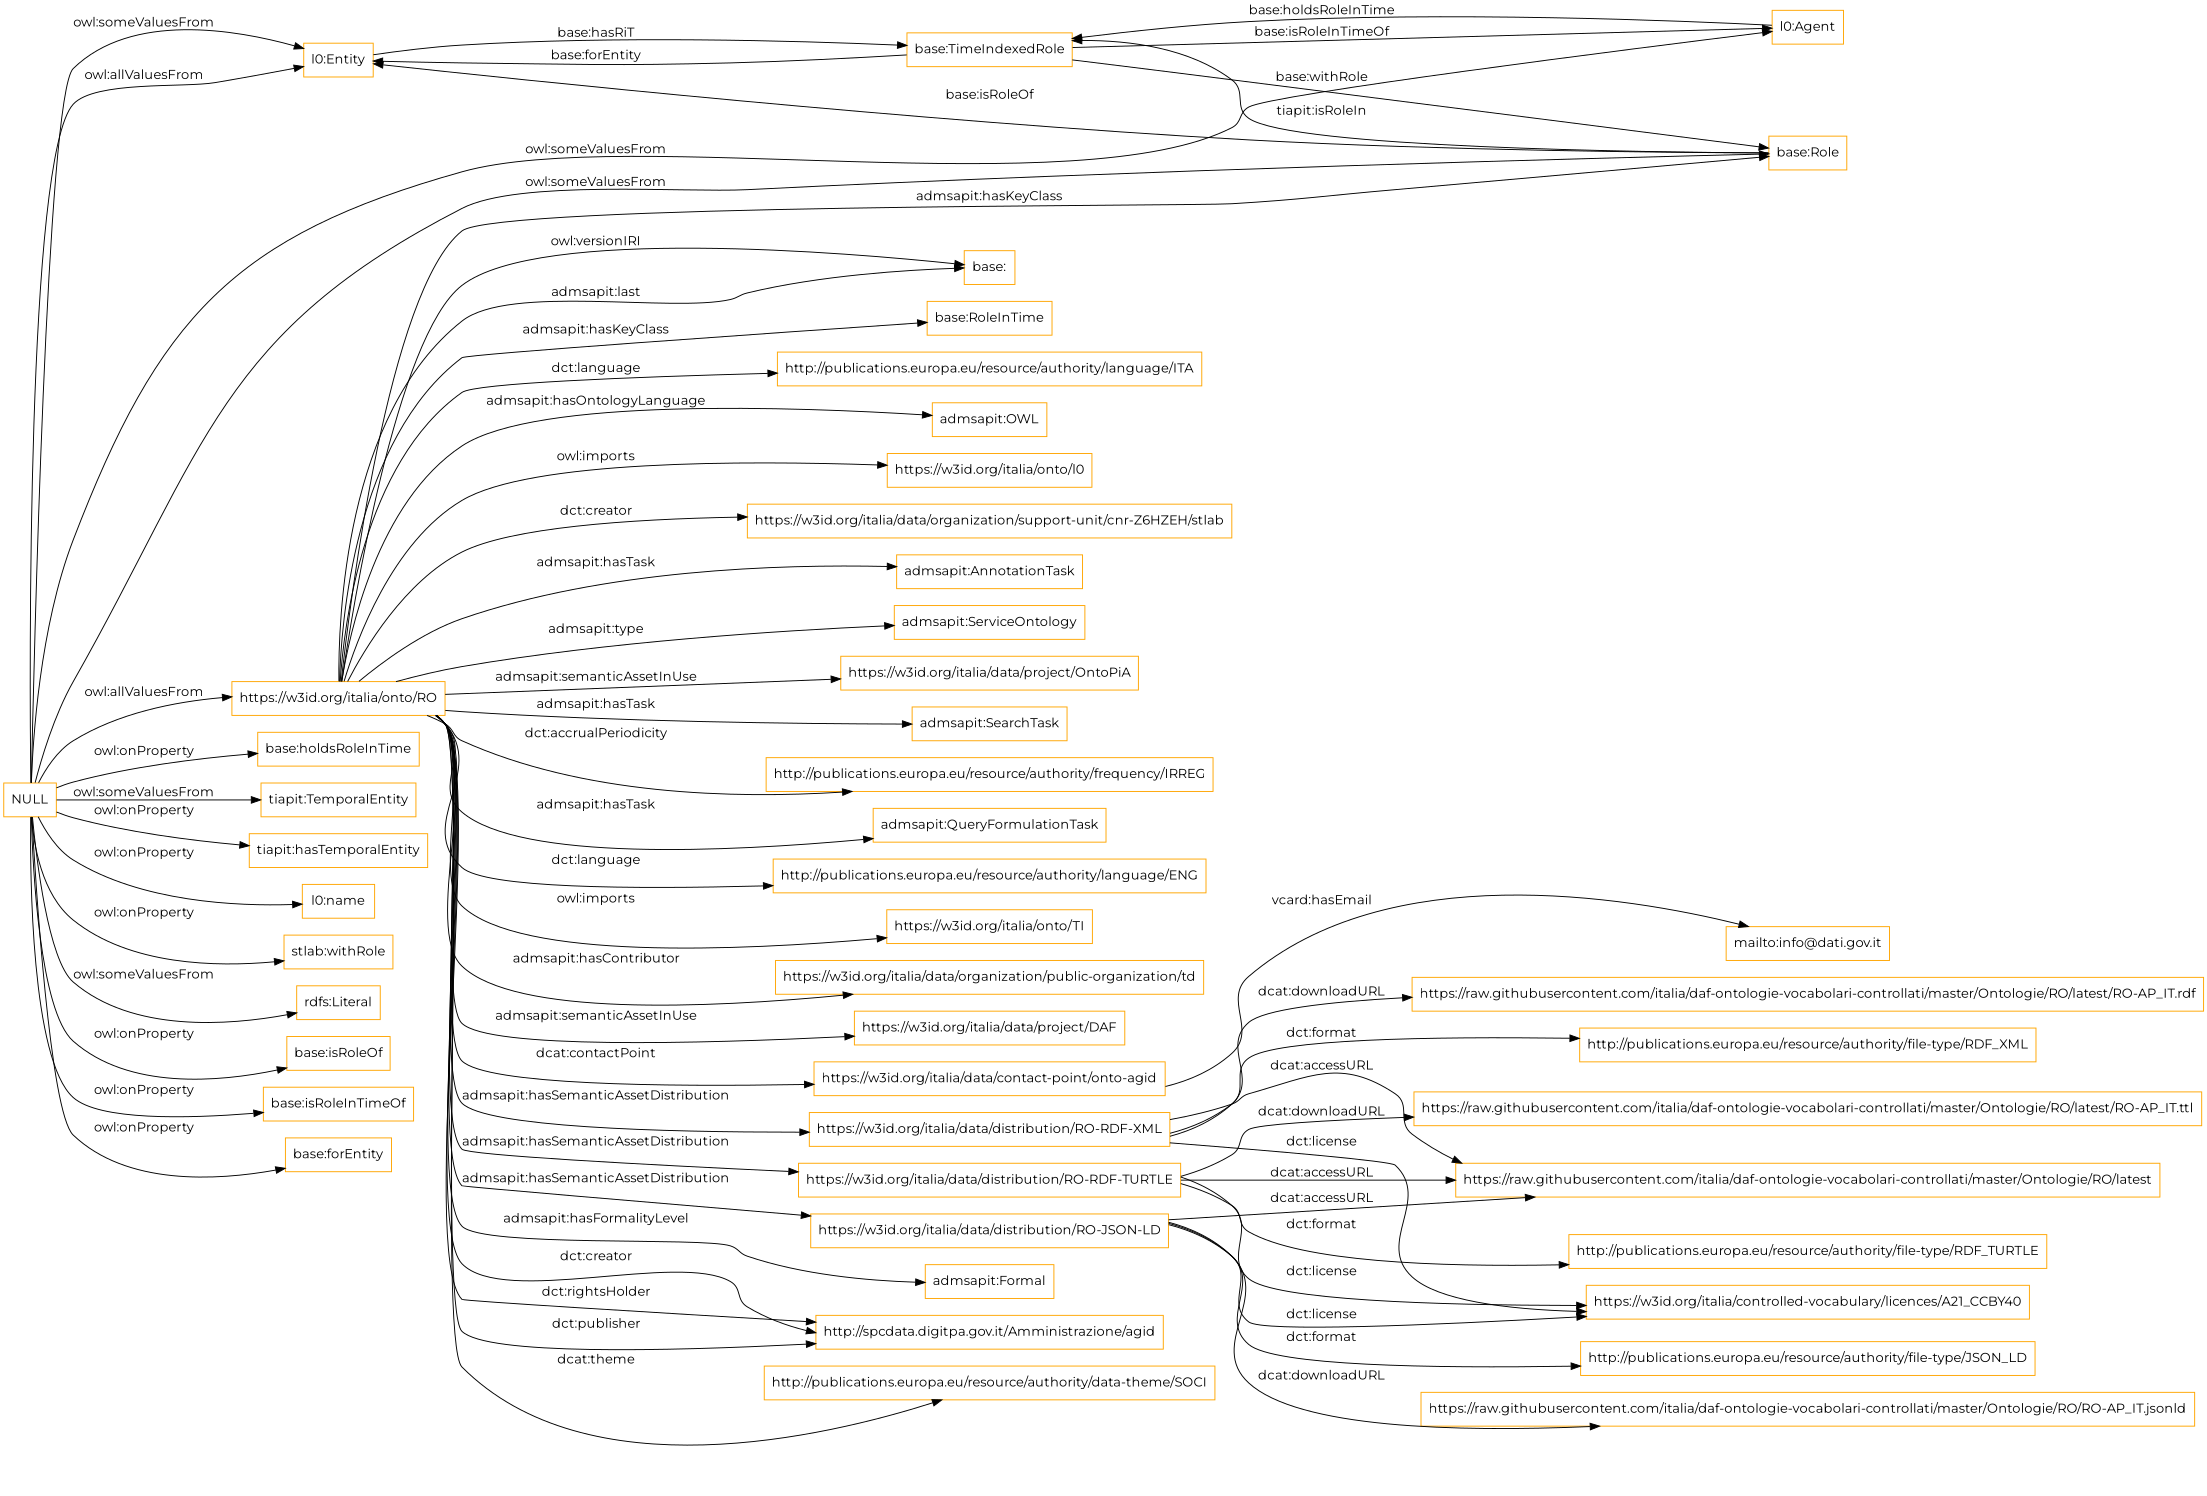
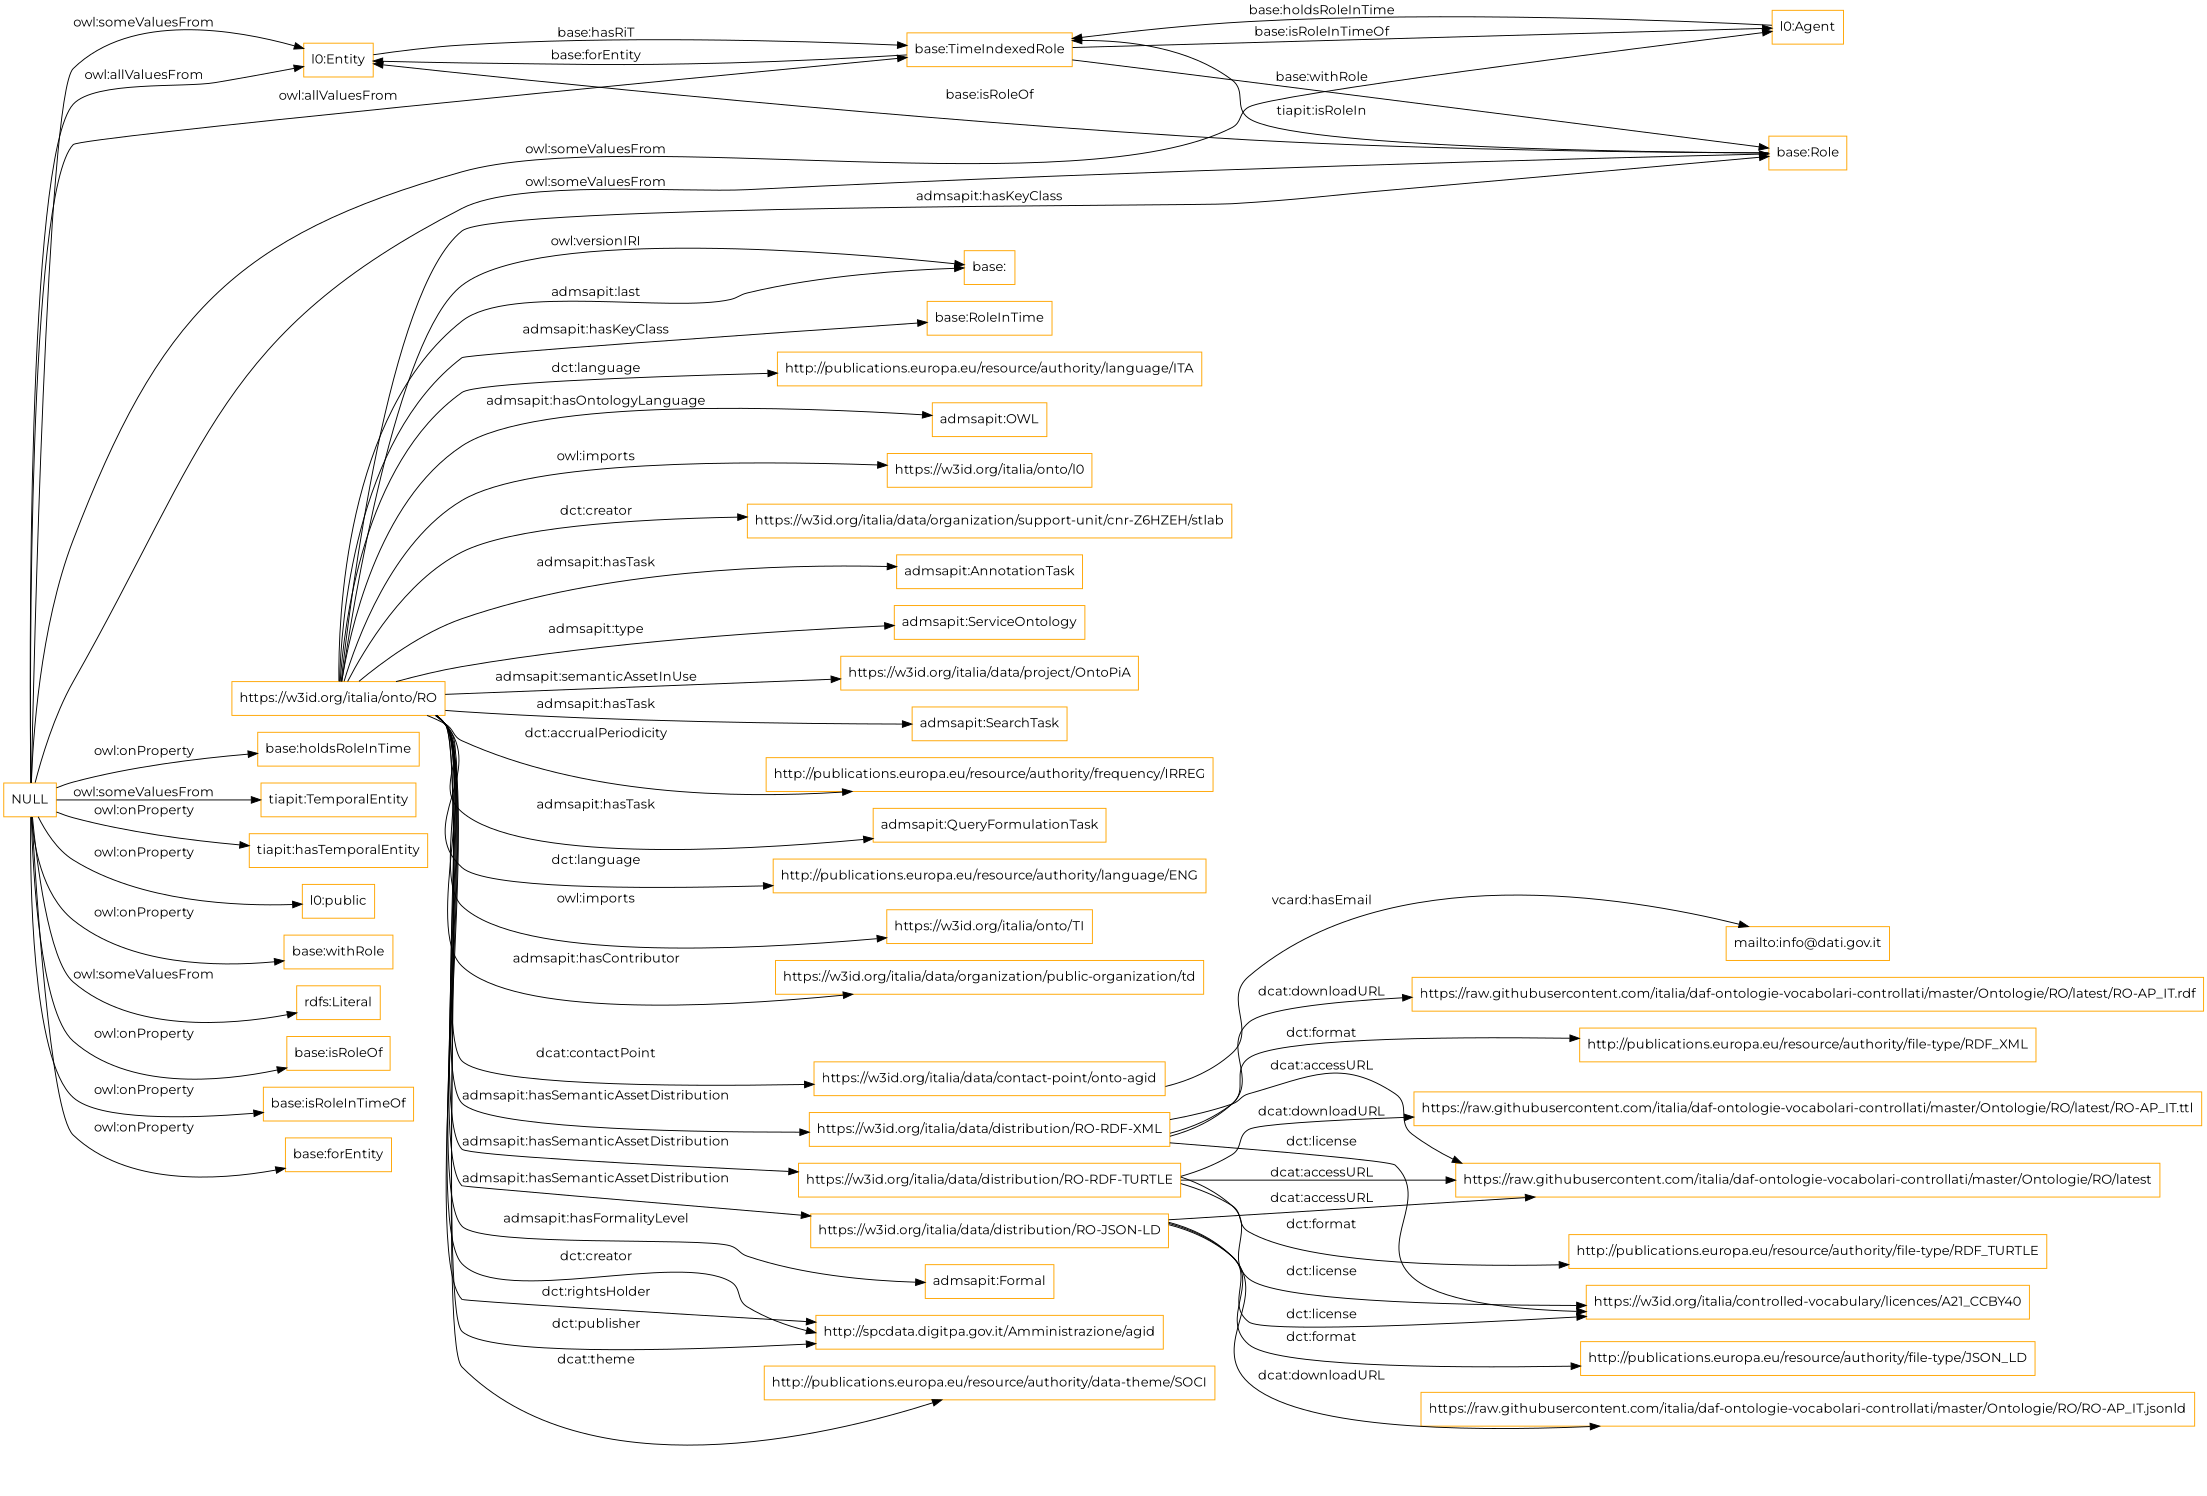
edge "NULL" -> "https://w3id.org/italia/onto/RO": now "NULL" -> "base:TimeIndexedRole"
node "l0:name": label "l0:name" -> "l0:public"
node "stlab:withRole": label "stlab:withRole" -> "base:withRole"
node "https://w3id.org/italia/data/project/DAF": removed
